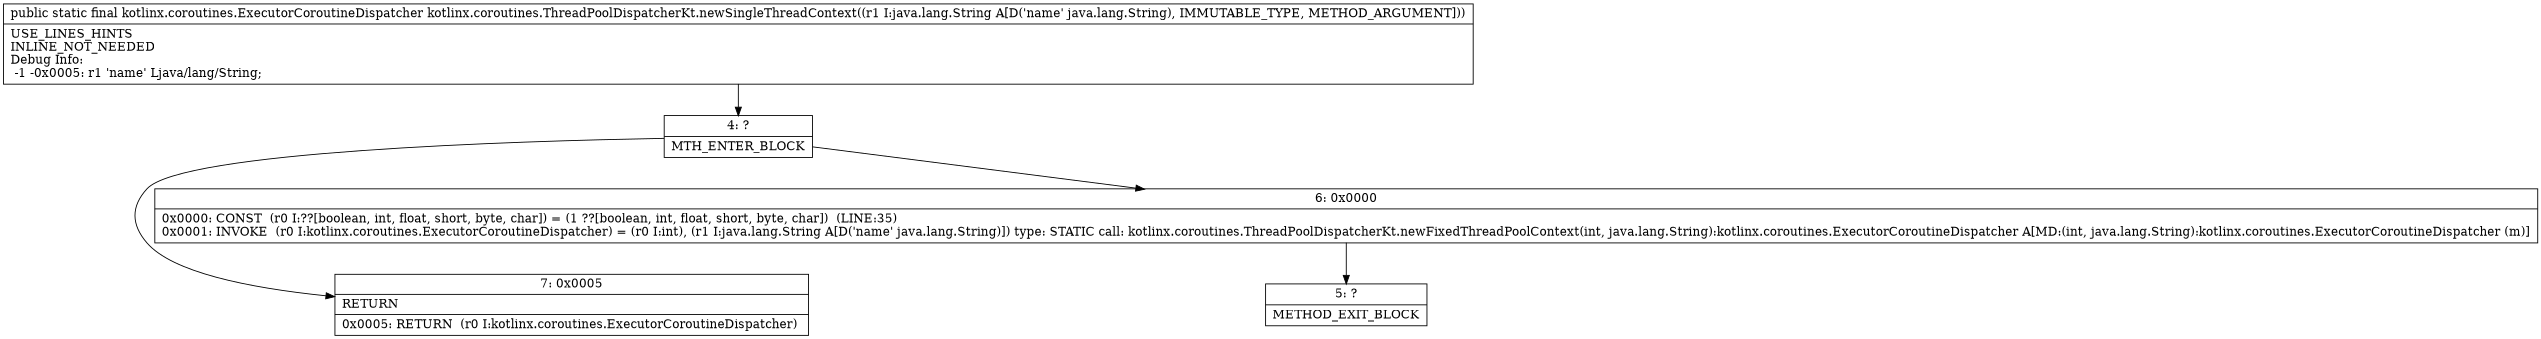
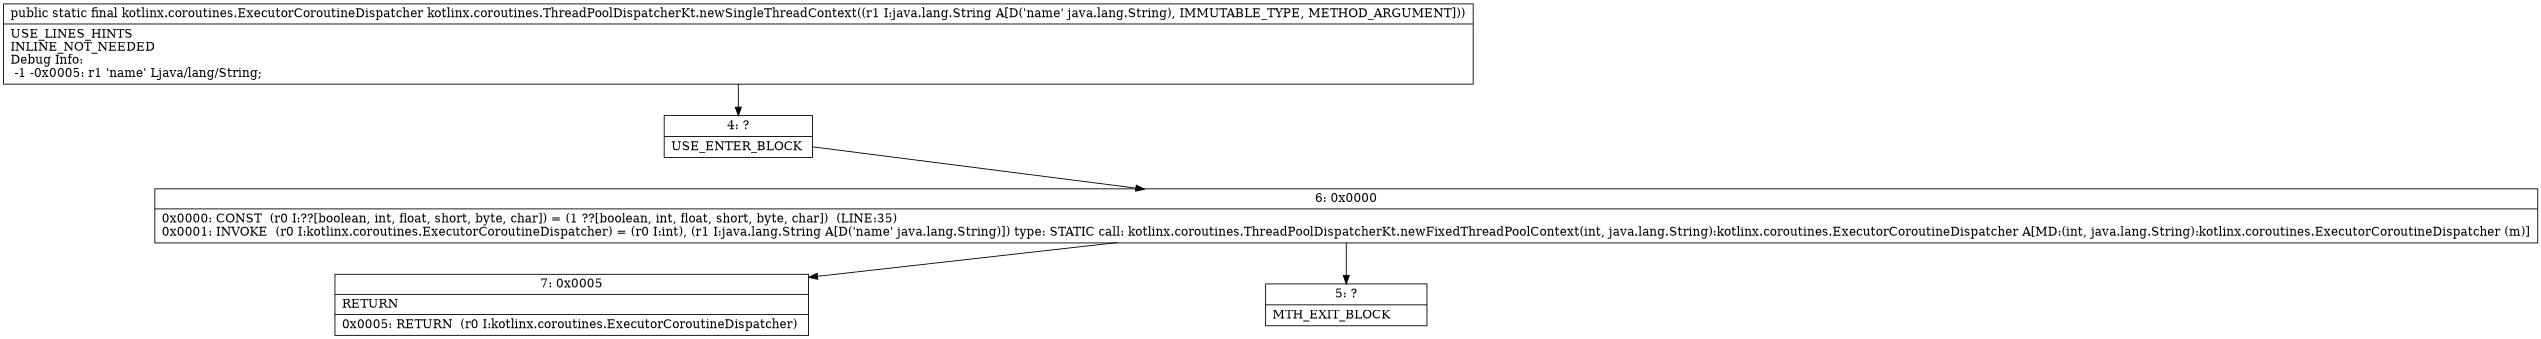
node "4: ?": text "MTH_ENTER_BLOCK" -> "USE_ENTER_BLOCK"
edge "4: ?" -> "7: 0x0005": now "6: 0x0000" -> "7: 0x0005"
node "5: ?": text "METHOD_EXIT_BLOCK" -> "MTH_EXIT_BLOCK"
